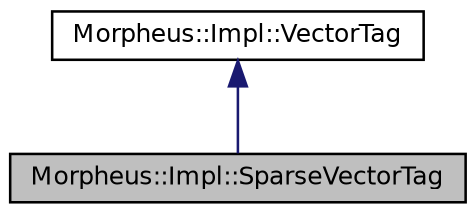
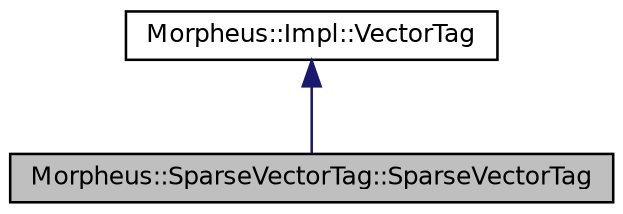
node "Morpheus::Impl::SparseVectorTag": label "Morpheus::Impl::SparseVectorTag" -> "Morpheus::SparseVectorTag::SparseVectorTag"
